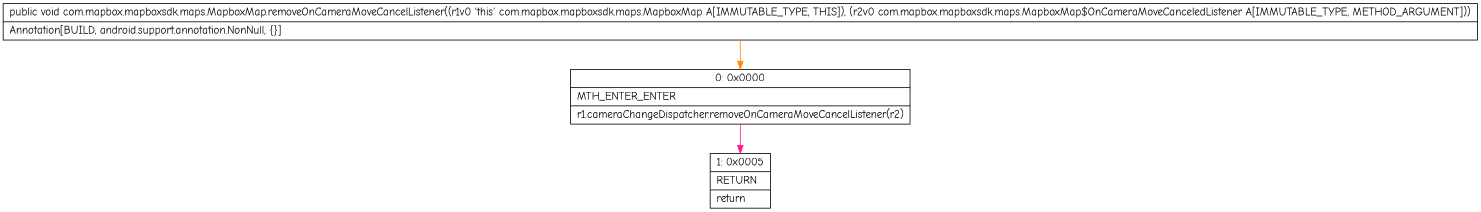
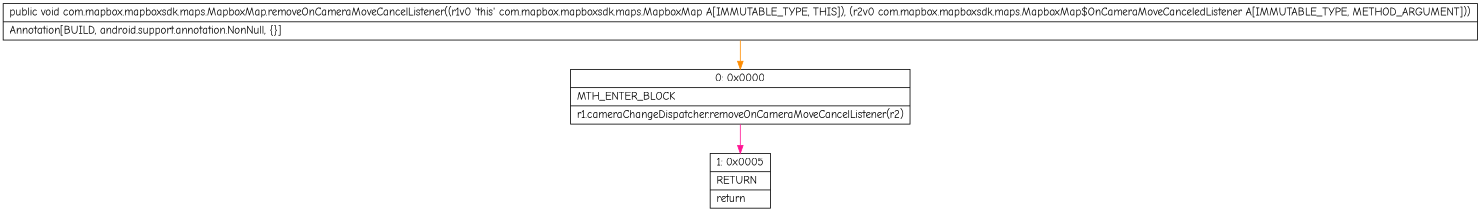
node "0: 0x0000": text "MTH_ENTER_ENTER" -> "MTH_ENTER_BLOCK"
